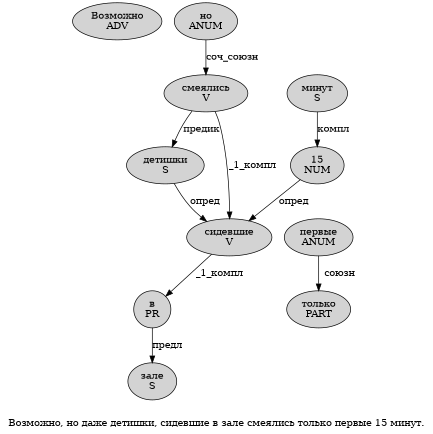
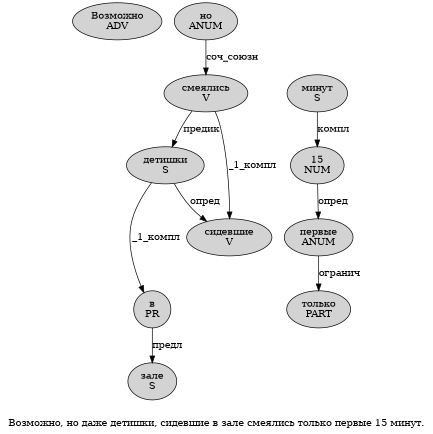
edge "15 NUM" -> "сидевшие V": now "15 NUM" -> "первые ANUM"
edge "сидевшие V" -> "в PR": now "детишки S" -> "в PR"
edge "первые ANUM" -> "только PART": label "союзн" -> "огранич"
